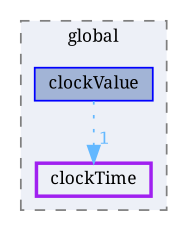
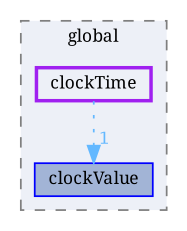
edge "clockValue" -> "clockTime": reversed
